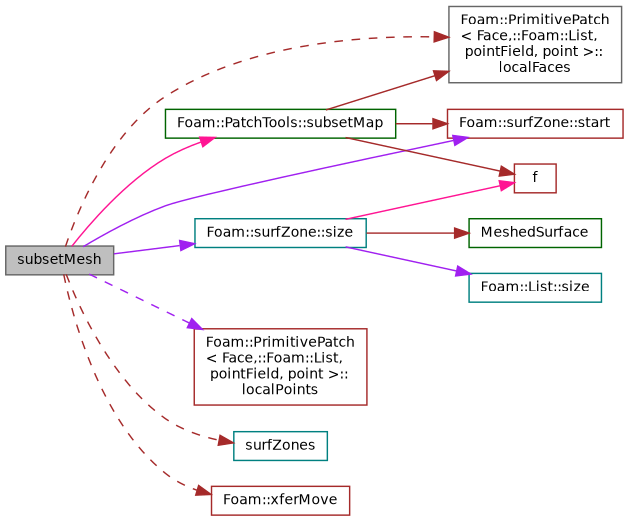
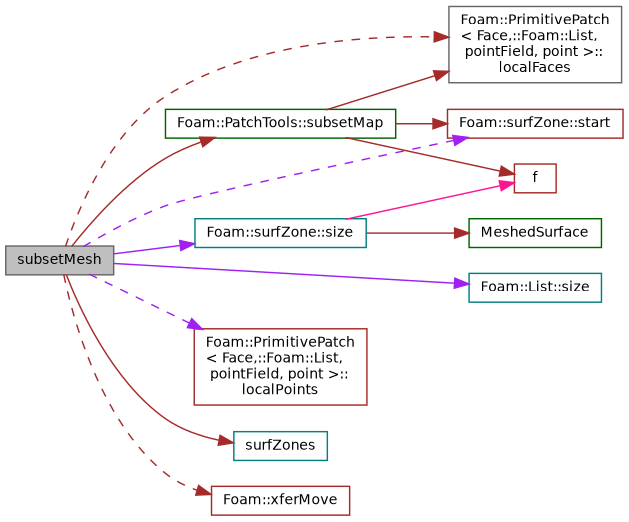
edge "subsetMesh" -> "Foam::surfZone::start": style solid -> dashed
edge "subsetMesh" -> "Foam::PatchTools::subsetMap": color deeppink -> brown
edge "Foam::surfZone::size" -> "Foam::List::size": now "subsetMesh" -> "Foam::List::size"
edge "subsetMesh" -> "surfZones": style dashed -> solid
